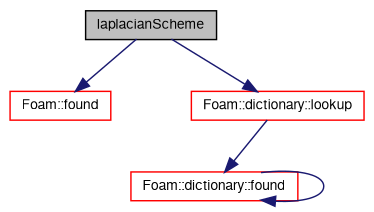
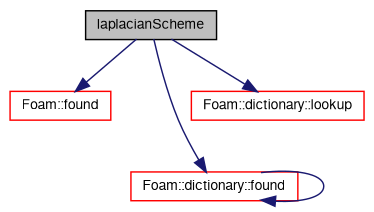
edge "Foam::dictionary::lookup" -> "Foam::dictionary::found": now "laplacianScheme" -> "Foam::dictionary::found"
